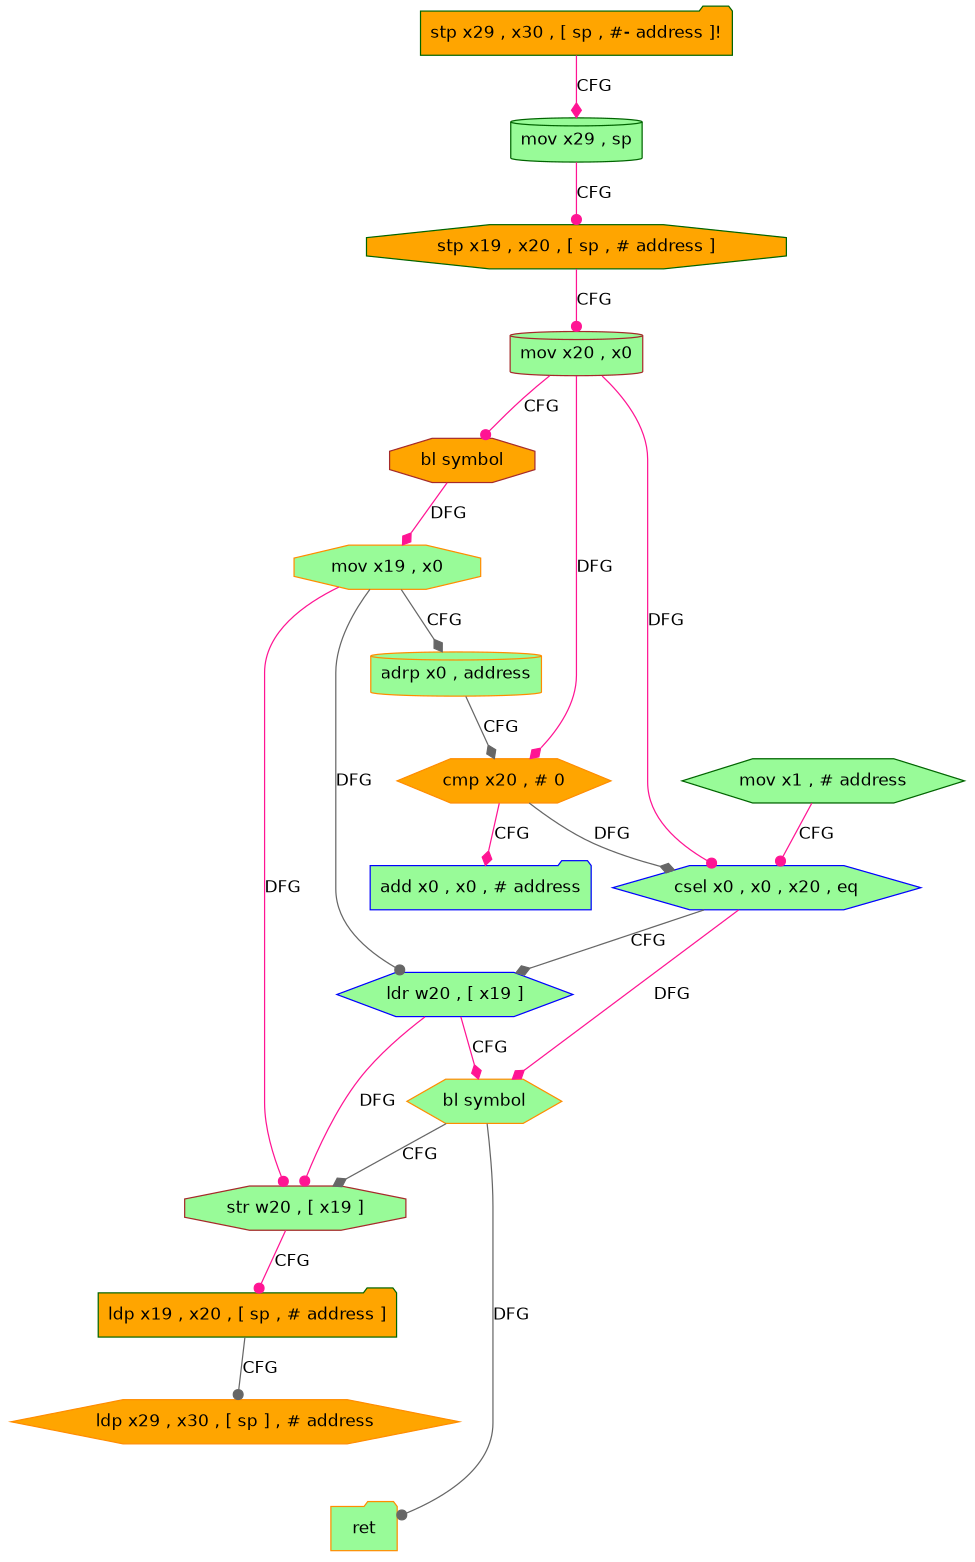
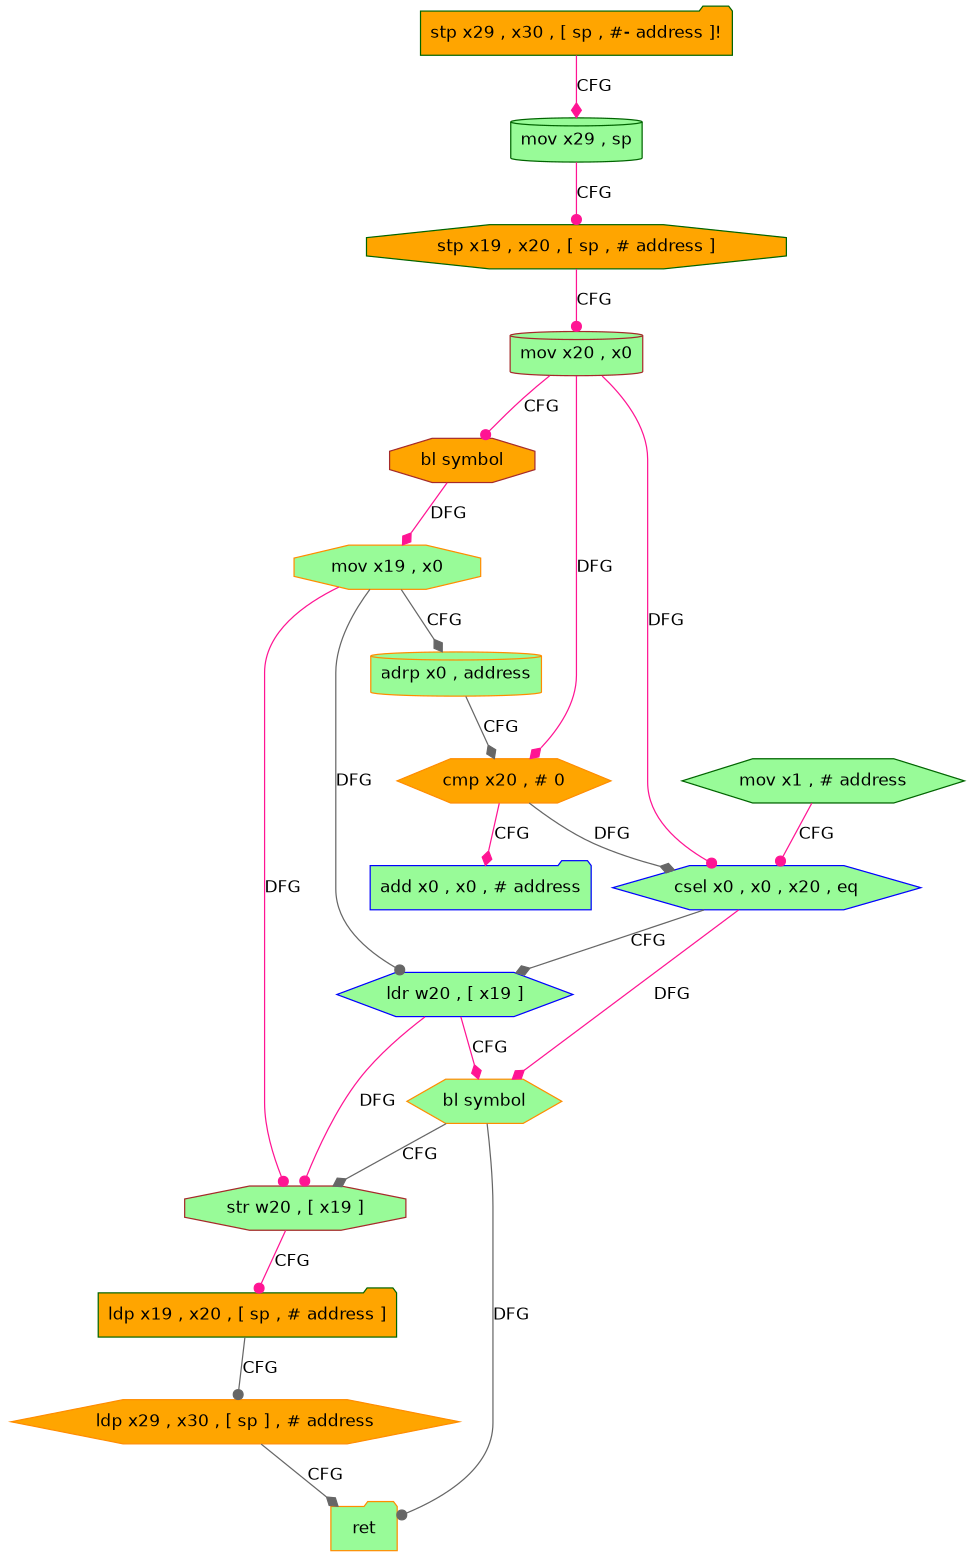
edge "ldp x29 , x30 , [ sp ] , # address" -> "ret": added, label "CFG"
